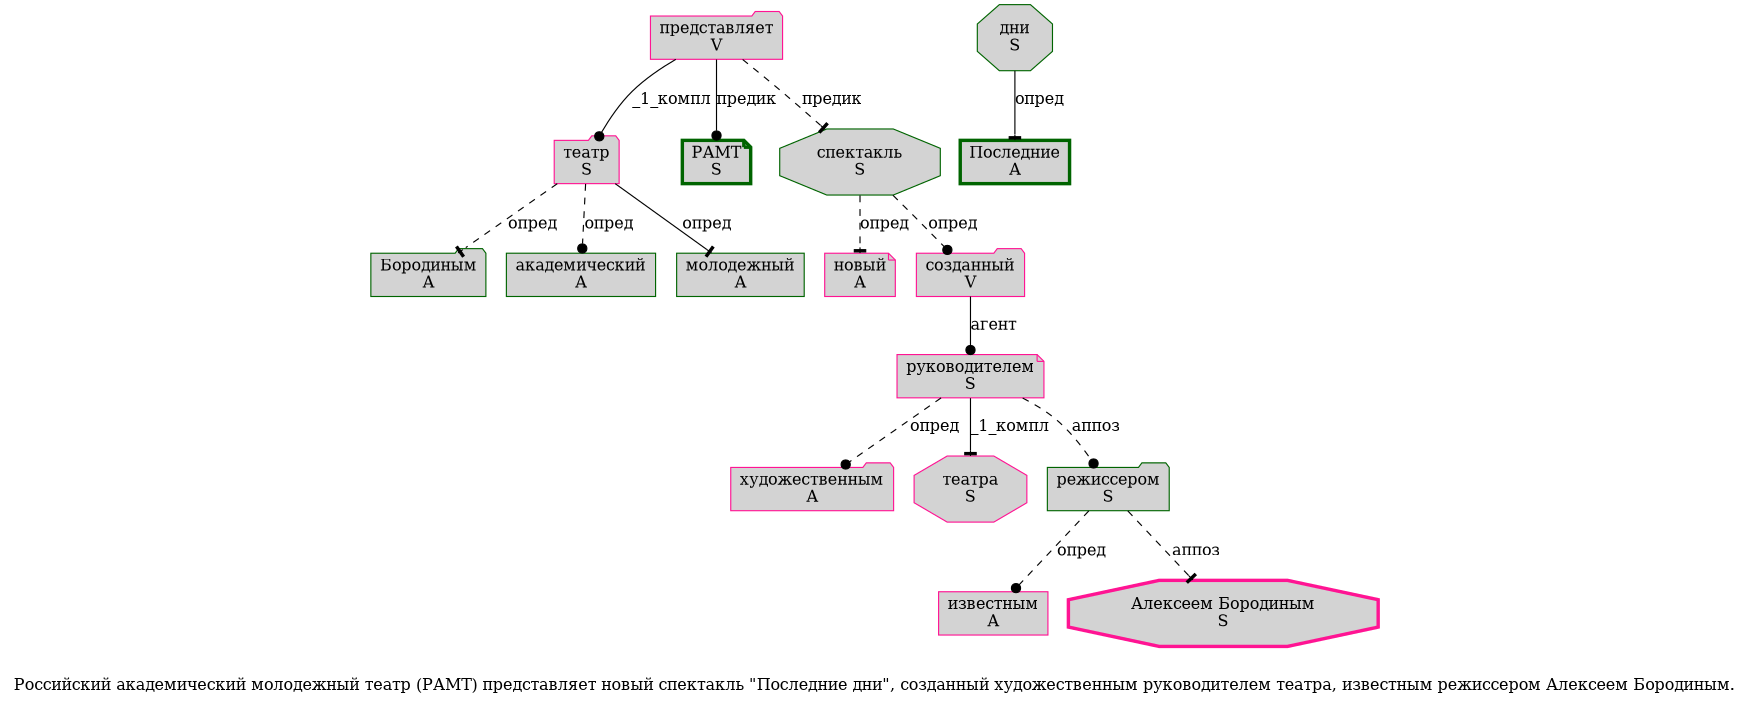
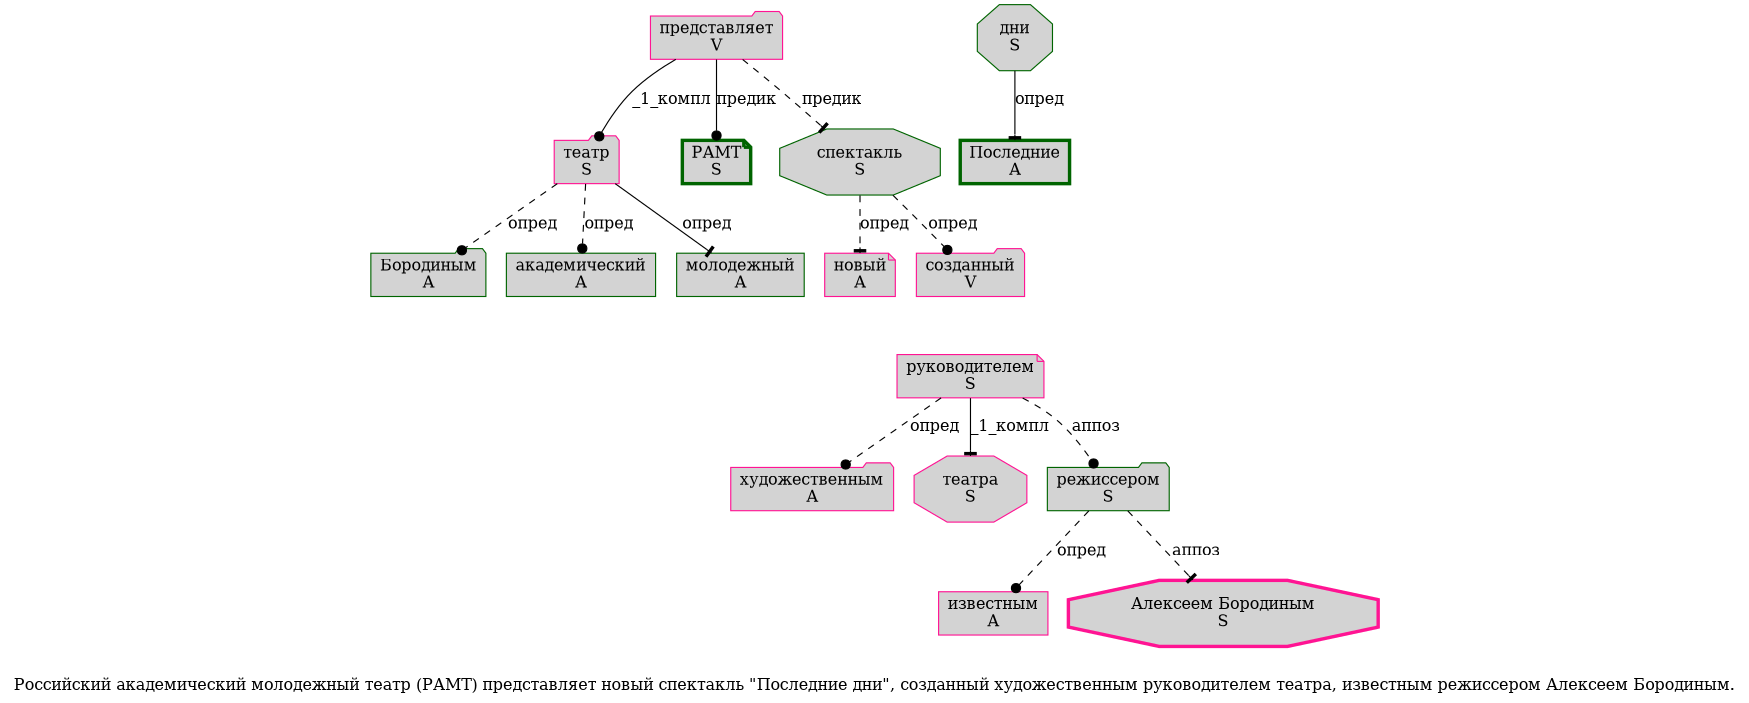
edge "театр S" -> "Бородиным A": arrowhead tee -> dot
edge "созданный V" -> "руководителем S": removed, label "агент"
